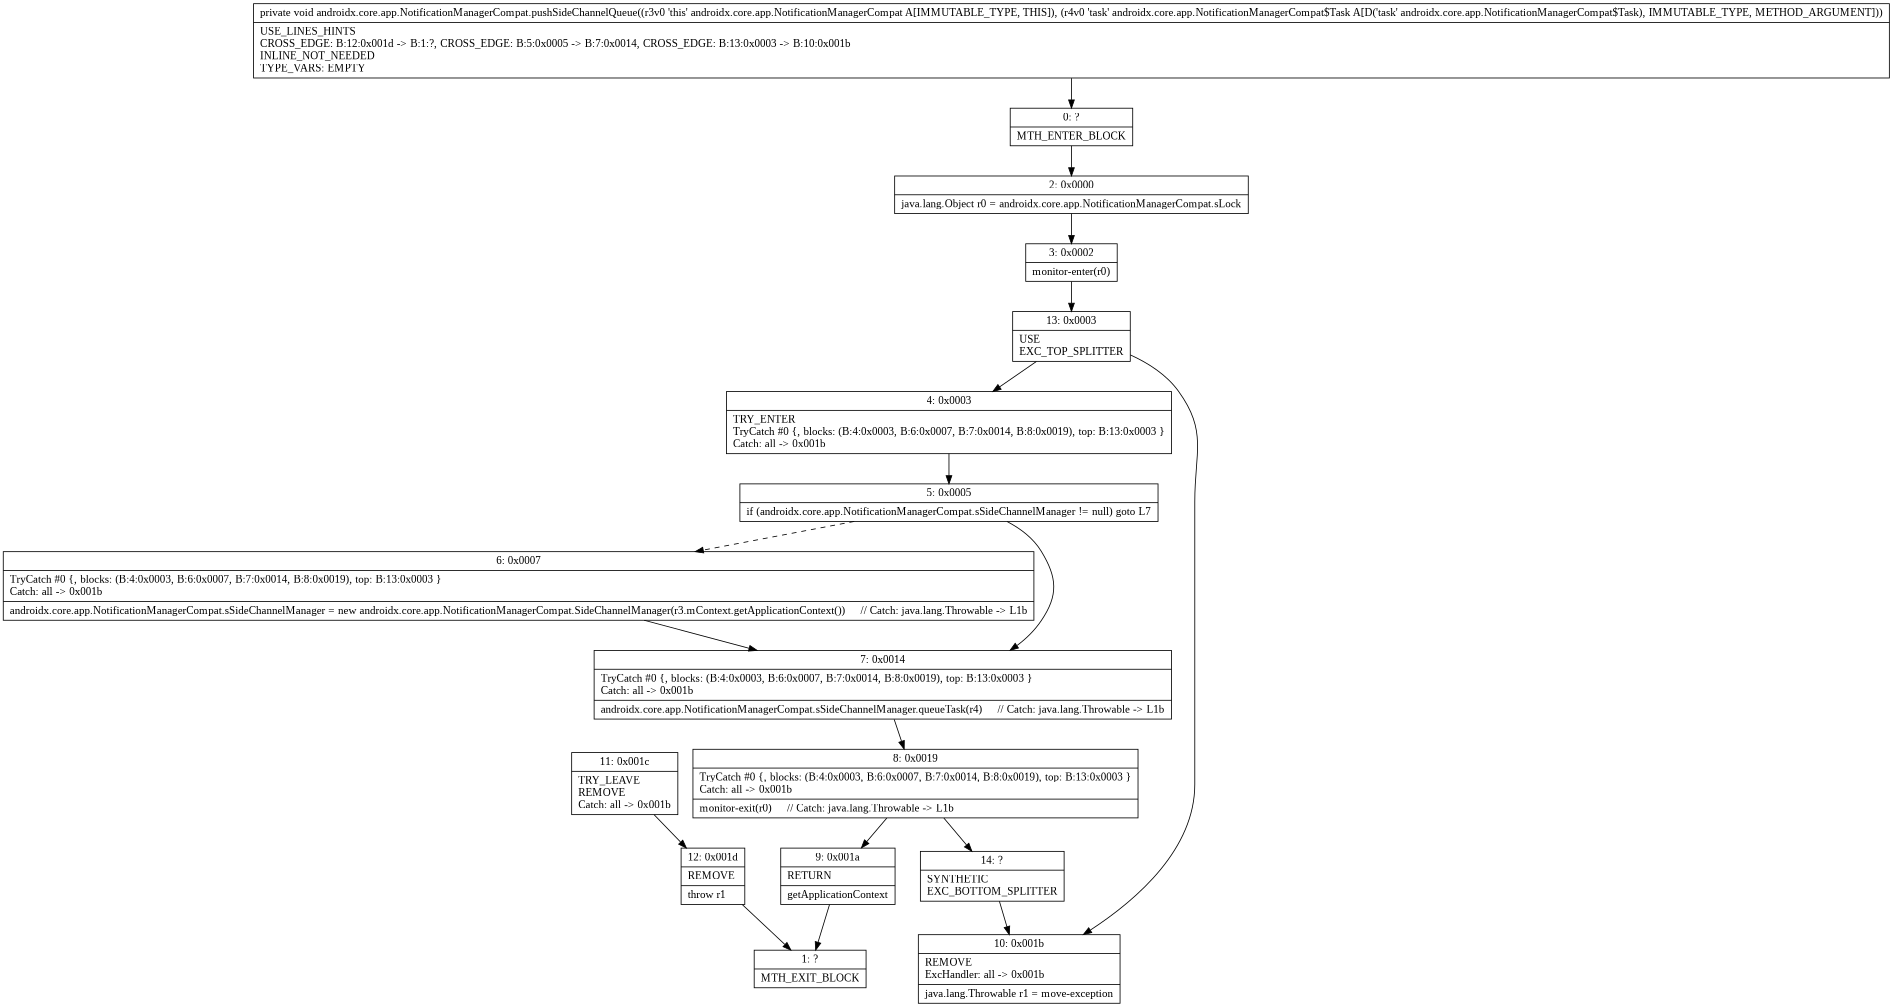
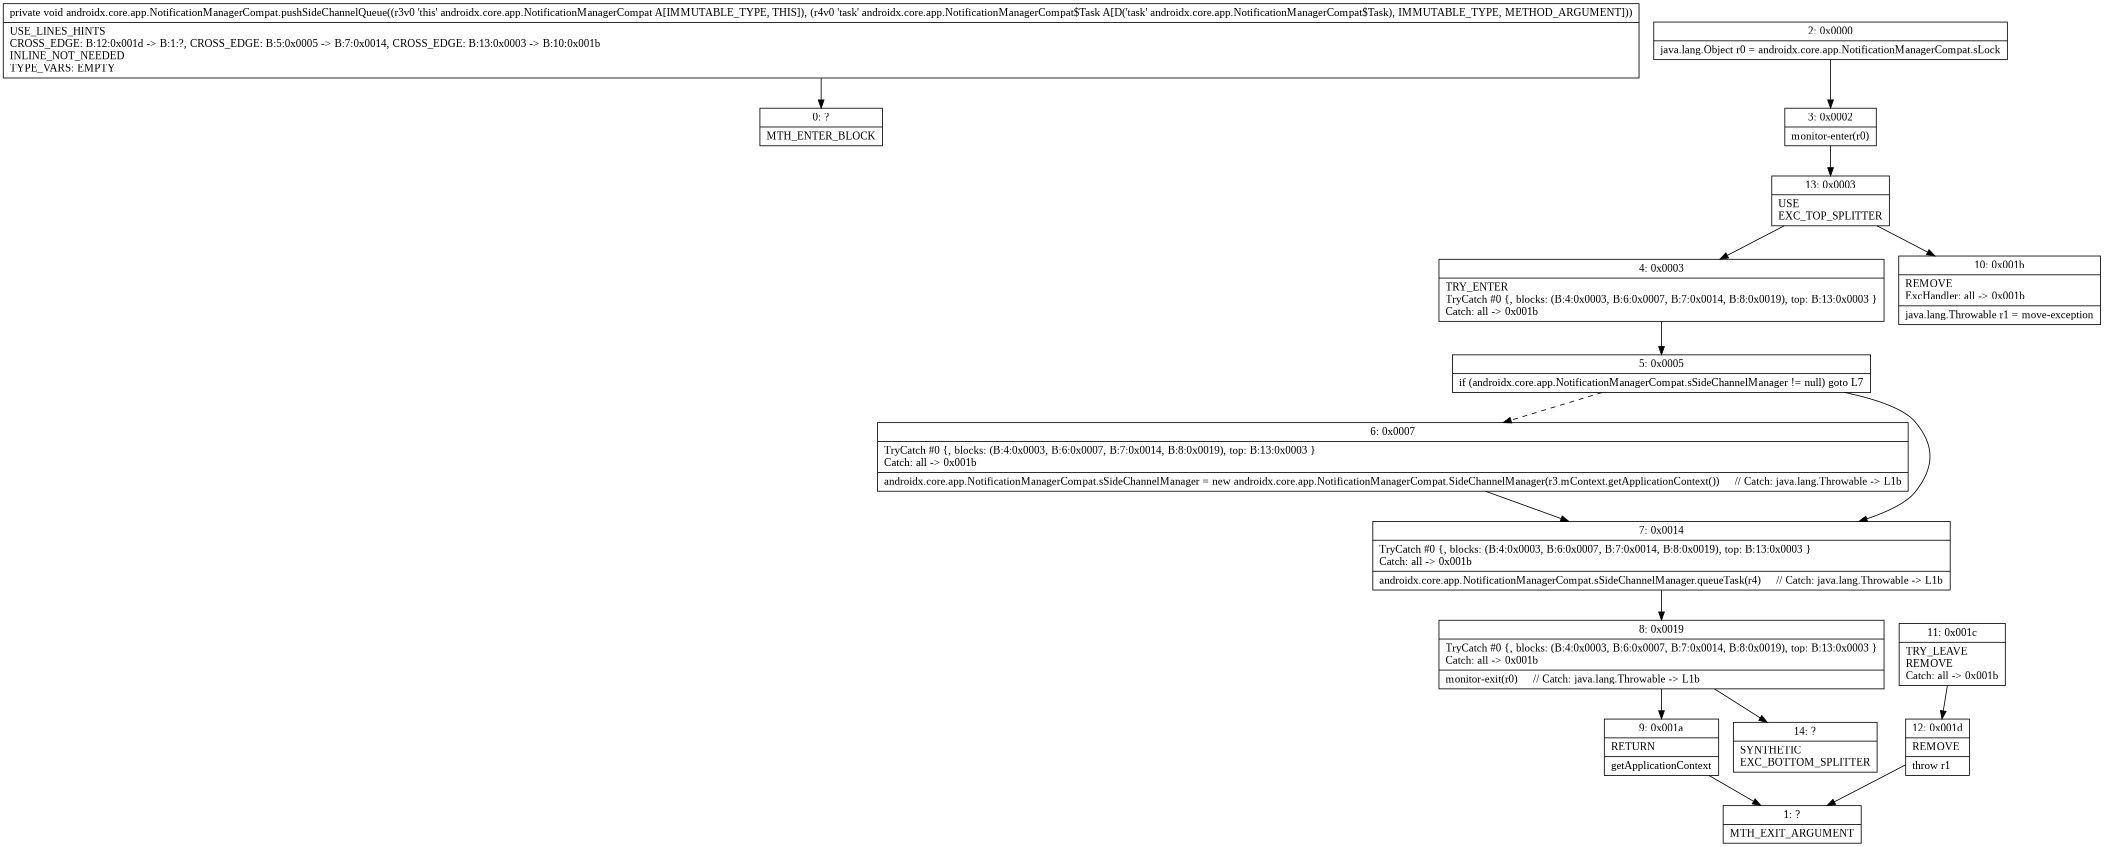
edge "0: ?" -> "2: 0x0000": removed
edge "14: ?" -> "10: 0x001b": removed
node "1: ?": text "MTH_EXIT_BLOCK" -> "MTH_EXIT_ARGUMENT"
